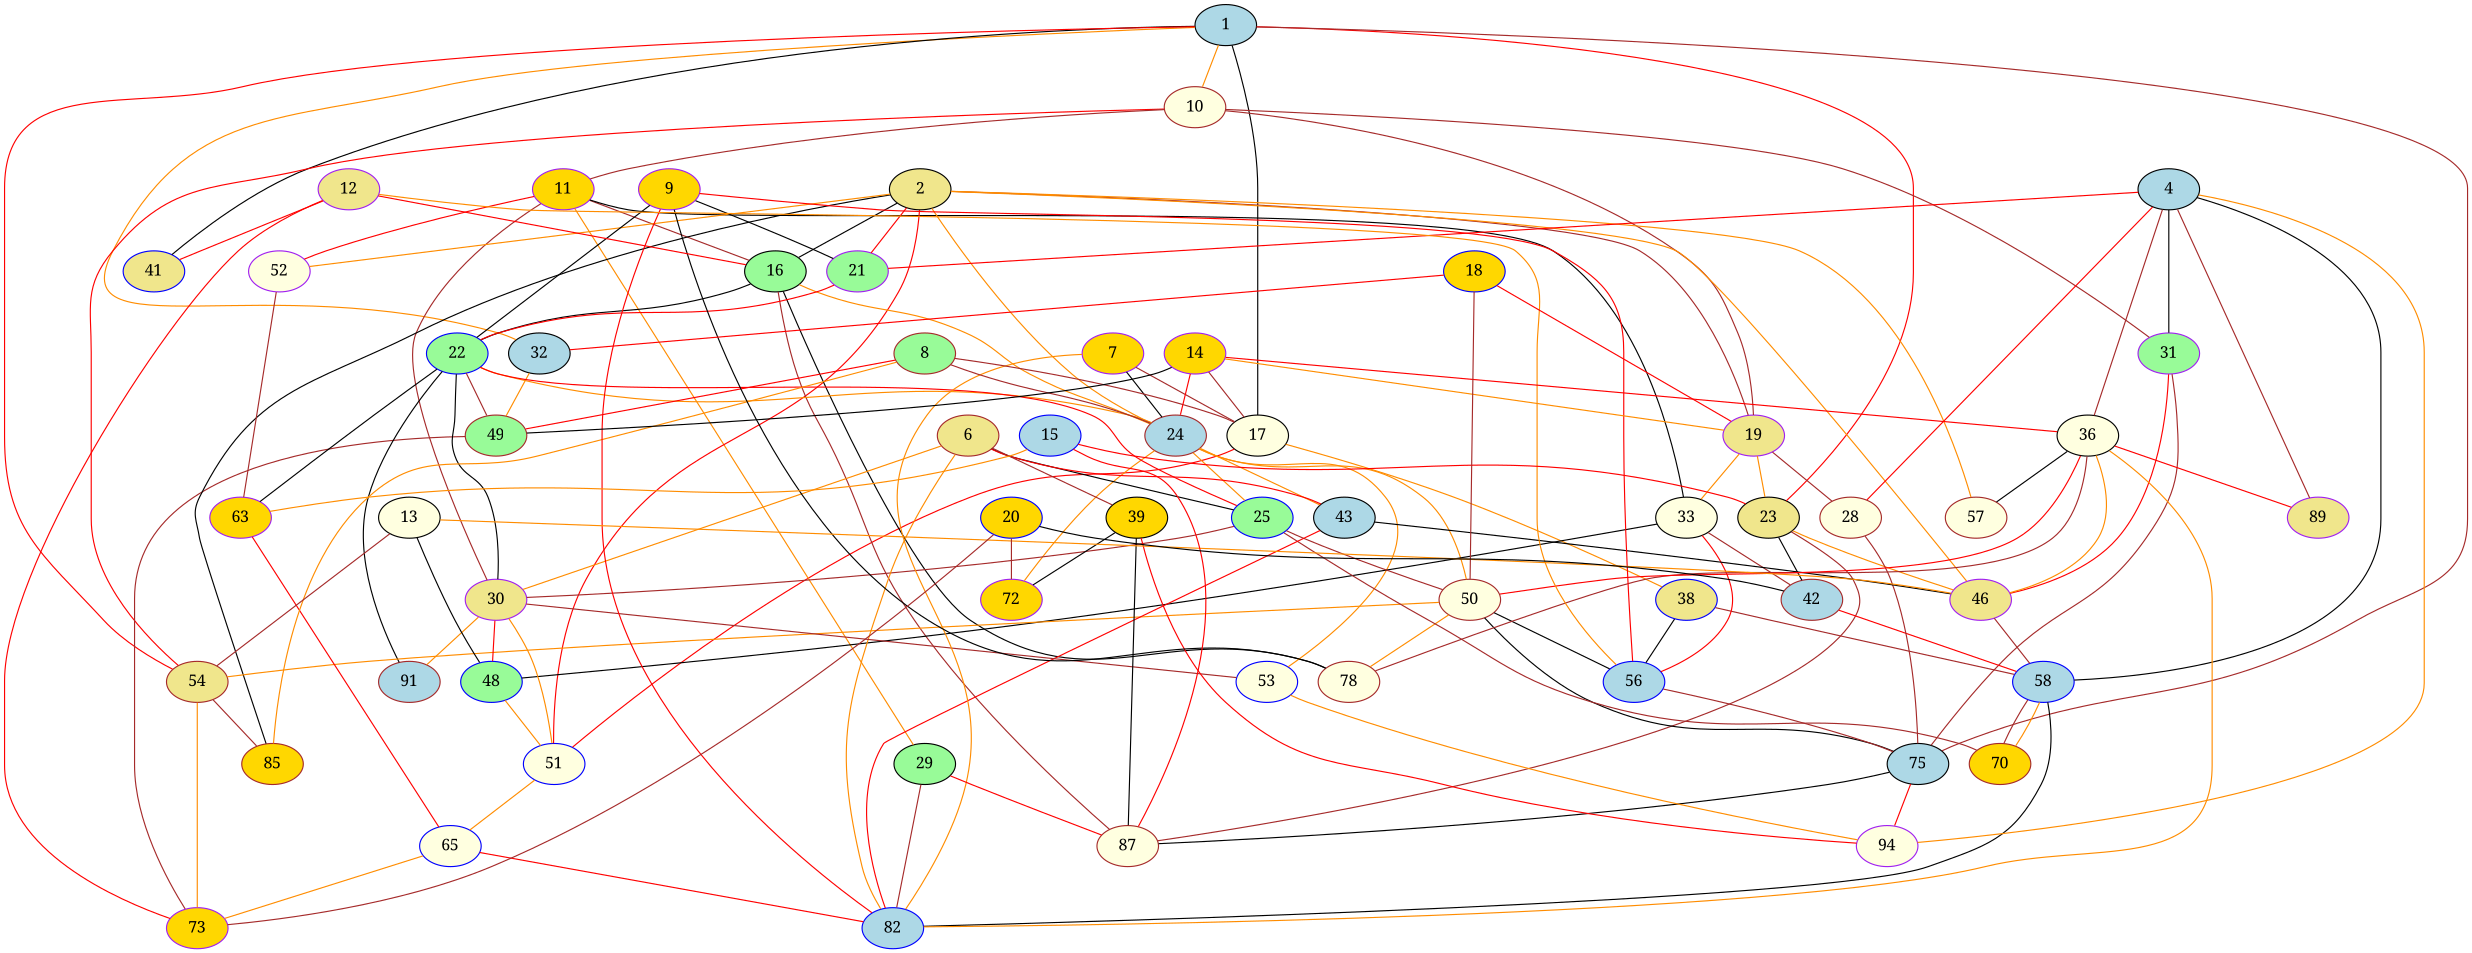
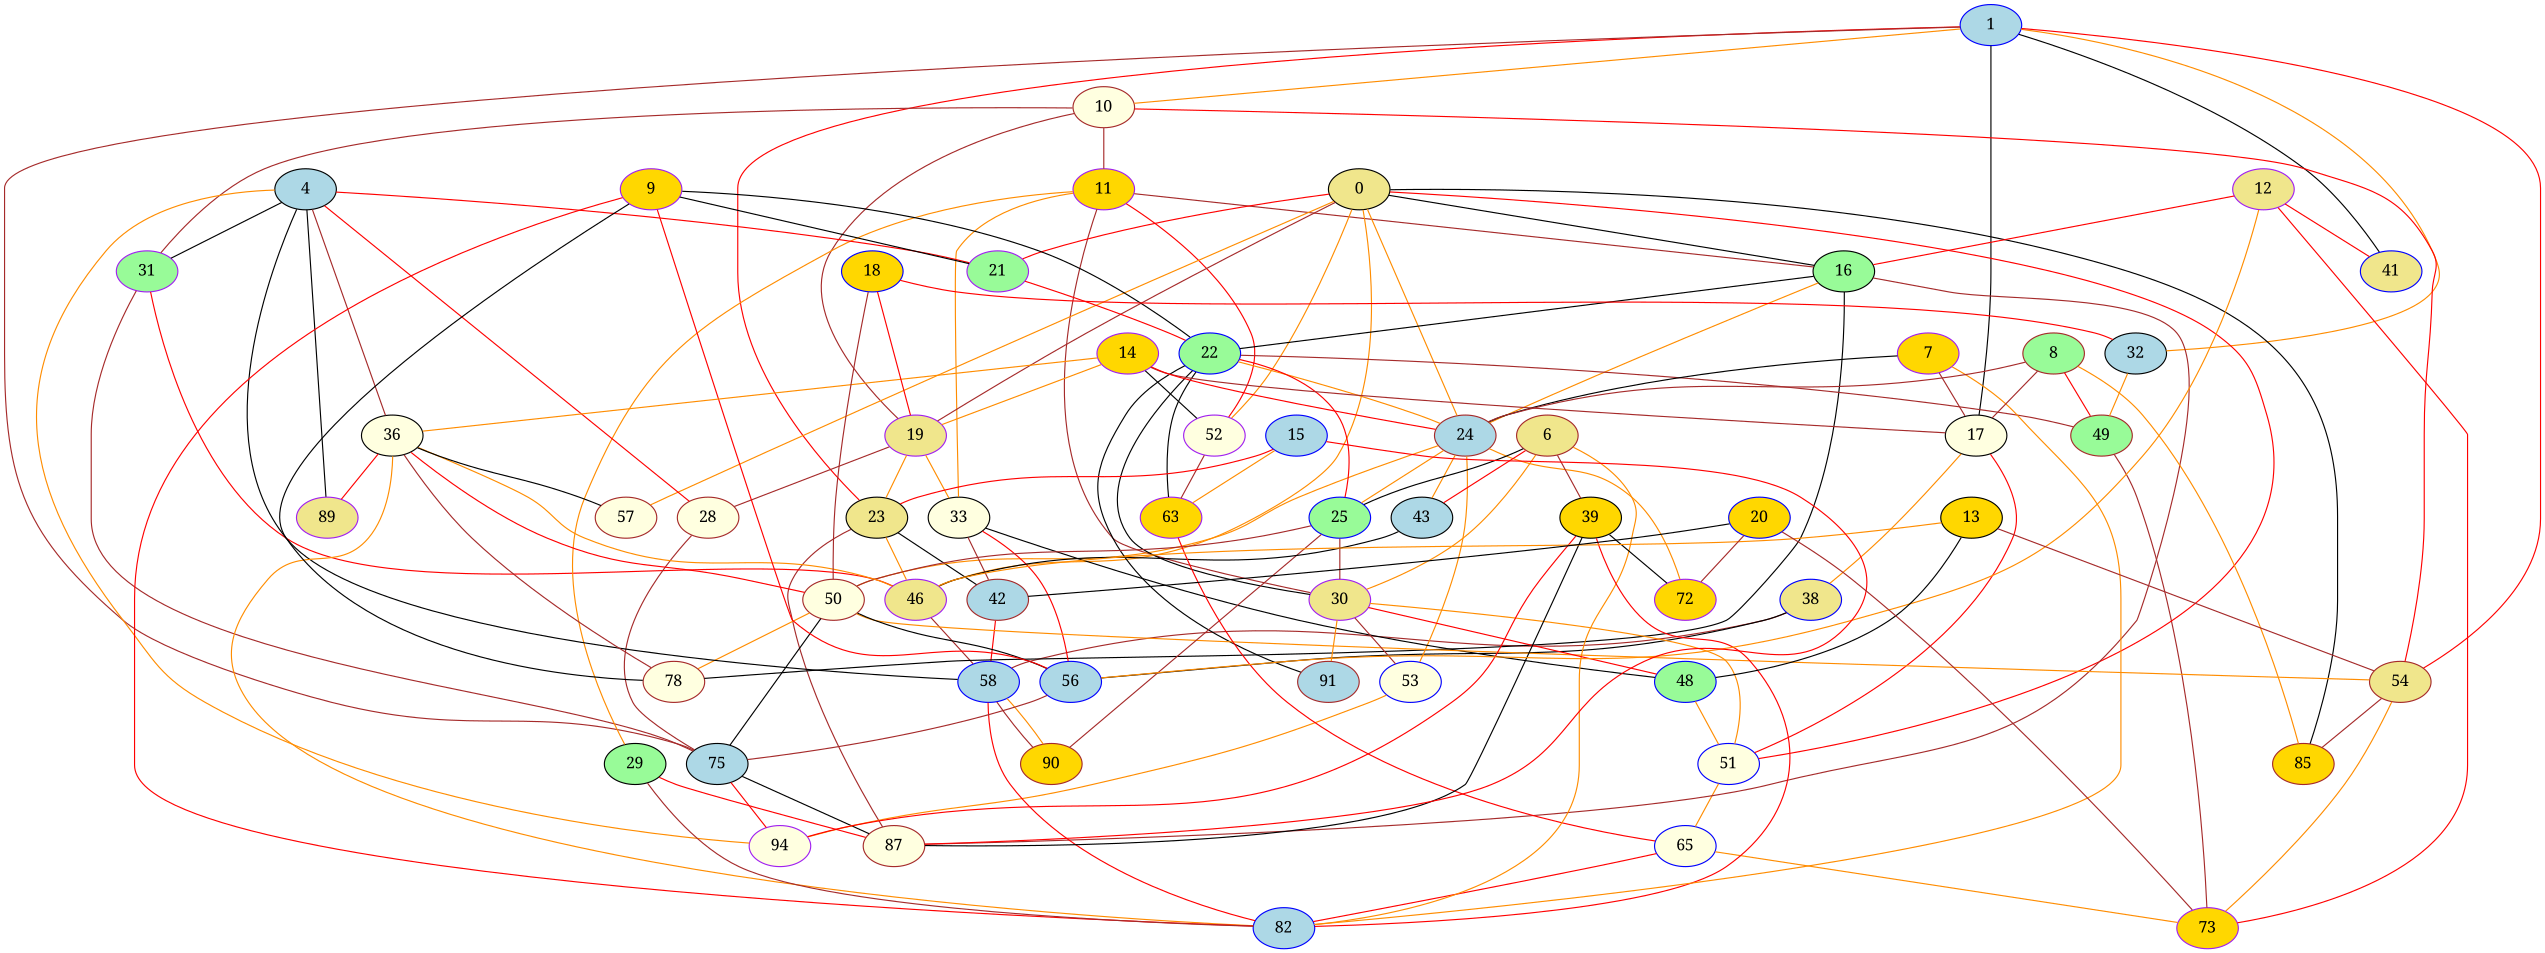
node "1": color black -> blue
node "2": label "2" -> "0"
edge "11" -- "33": color black -> darkorange
edge "4" -- "89": color brown -> black
edge "14" -- "36": color red -> darkorange
edge "14" -- "49": now "14" -- "52"
node "13": fillcolor lightyellow -> gold
edge "43" -- "82": now "39" -- "82"
node "70": label "70" -> "90"
edge "58" -- "82": color black -> red
